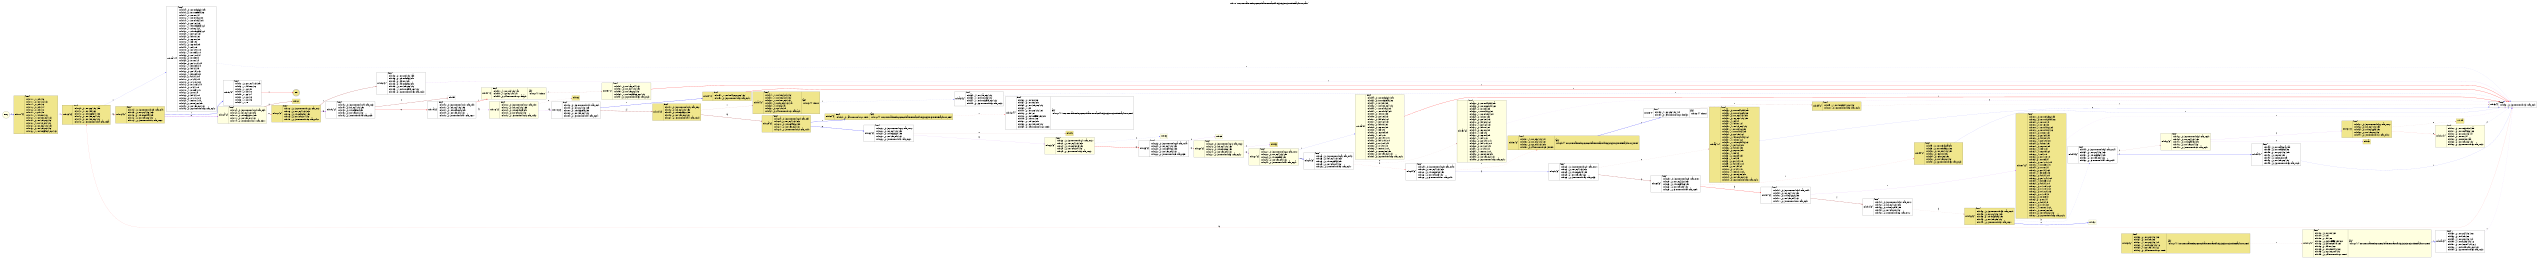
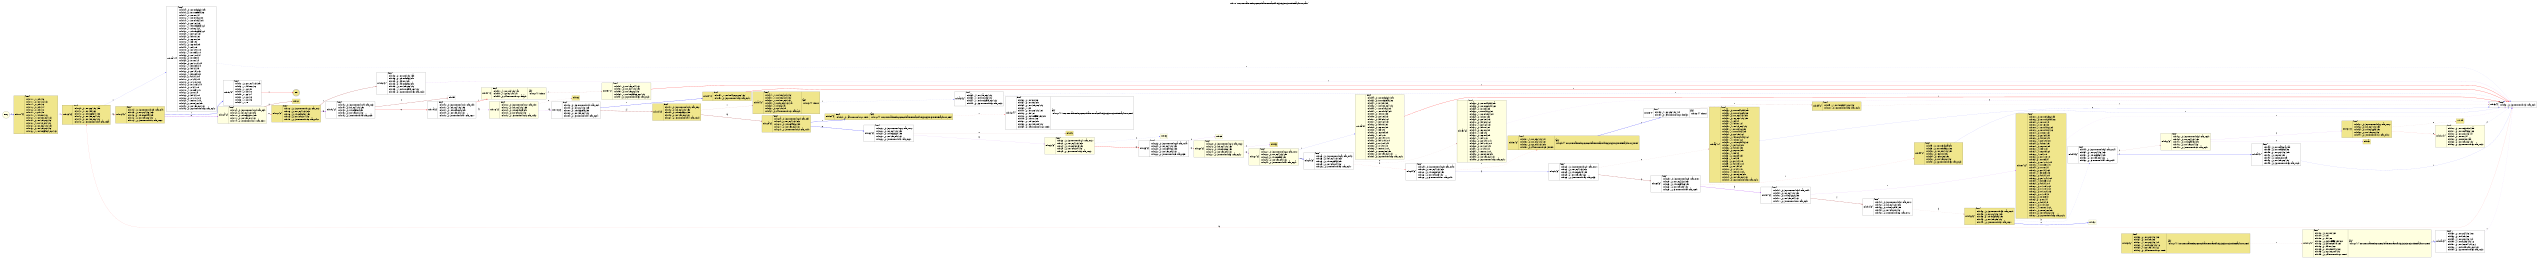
edge "0x4018eb [25]" -> "0x401904 [25]": color red -> purple
